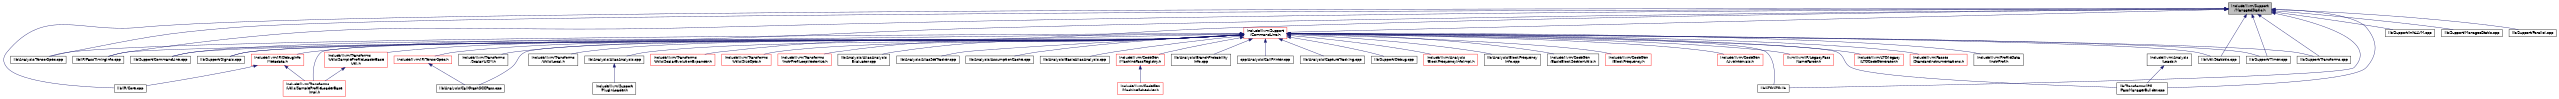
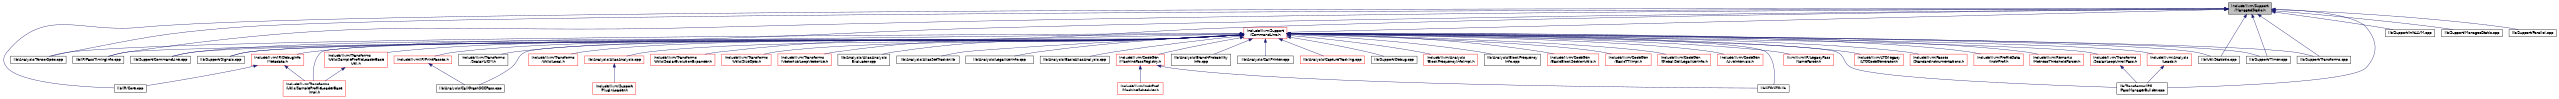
edge "include/llvm/Analysis /Loads.h" -> "include/llvm/Support /CommandLine.h": added
node "include/llvm/IR/TensorSpec.h": label "include/llvm/IR/TensorSpec.h" -> "include/llvm/IR/PrintPasses.h"
node "include/llvm/Transforms /Utils/Local.h": color black -> red
node "lib/Analysis/AliasAnalysis.cpp": color black -> red
node "include/llvm/Transforms /InstrProf/LoopVectorize.h": label "include/llvm/Transforms /InstrProf/LoopVectorize.h" -> "include/llvm/Transforms /Vectorize/LoopVectorize.h"
node "lib/Analysis/AliasSetTracker.cpp": label "lib/Analysis/AliasSetTracker.cpp" -> "lib/Analysis/AliasSetTracker.lib"
node "lib/Analysis/AssumptionCache.cpp": label "lib/Analysis/AssumptionCache.cpp" -> "lib/Analysis/LegalizerInfo.cpp"
node "cpp/Analysis/CallPrinter.cpp": label "cpp/Analysis/CallPrinter.cpp" -> "lib/Analysis/CallPrinter.cpp"
node "lib/Analysis/CaptureTracking.cpp": color black -> red
node "include/llvm/CodeGen /BasicBlockSectionUtils.h": color black -> red
node "include/llvm/CodeGen /BlockFrequency.h": label "include/llvm/CodeGen /BlockFrequency.h" -> "include/llvm/CodeGen /BasicTTIImpl.h"
node "include/llvm/CodeGen /GlobalISel/LegalizerInfo.h": added
node "include/llvm/ProfileData /InstrProf.h": color black -> red
node "include/llvm/Remarks /HotnessThresholdParser.h": added
node "include/llvm/Transforms /Scalar/LoopUnrollPass.h": added
node "include/llvm/Analysis /Loads.h": color black -> red
edge "lib/LTO/LTO.lib" -> "include/llvm/Support /ManagedStatic.h": now "lib/LTO/LTO.lib" -> "include/llvm/CodeGen /MachinePassRegistry.h"
node "include/llvm/Support /PluginLoader.h": color black -> red
node "include/llvm/CodeGen /MachineScheduler.h": label "include/llvm/CodeGen /MachineScheduler.h" -> "include/llvm/InstrProf /MachineScheduler.h"
